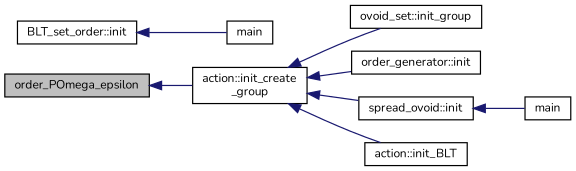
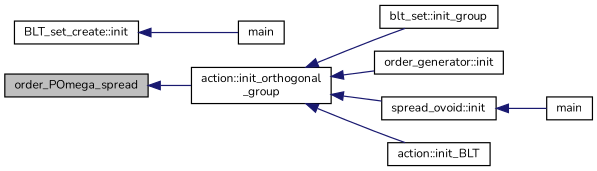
node "ovoid_set::init_group": label "ovoid_set::init_group" -> "blt_set::init_group"
node "BLT_set_order::init": label "BLT_set_order::init" -> "BLT_set_create::init"
node "order_POmega_epsilon": label "order_POmega_epsilon" -> "order_POmega_spread"
node "action::init_create _group": label "action::init_create _group" -> "action::init_orthogonal _group"
